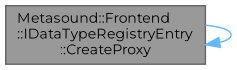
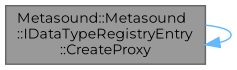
node "Metasound::Frontend ::IDataTypeRegistryEntry ::CreateProxy": label "Metasound::Frontend ::IDataTypeRegistryEntry ::CreateProxy" -> "Metasound::Metasound ::IDataTypeRegistryEntry ::CreateProxy"
